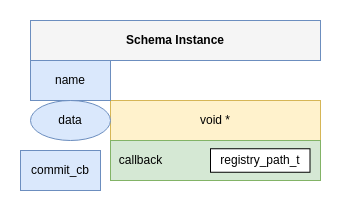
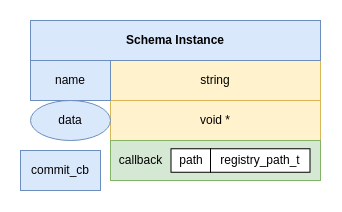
node "Schema Instance": fillcolor #f5f5f5 -> #dae8fc
node "string": added
node "path": added
